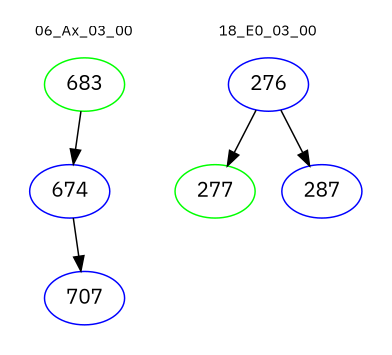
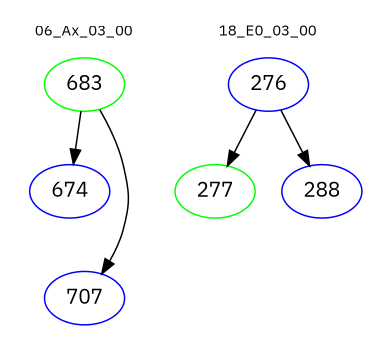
node "287": label "287" -> "288"
edge "674" -> "707": now "683" -> "707"
